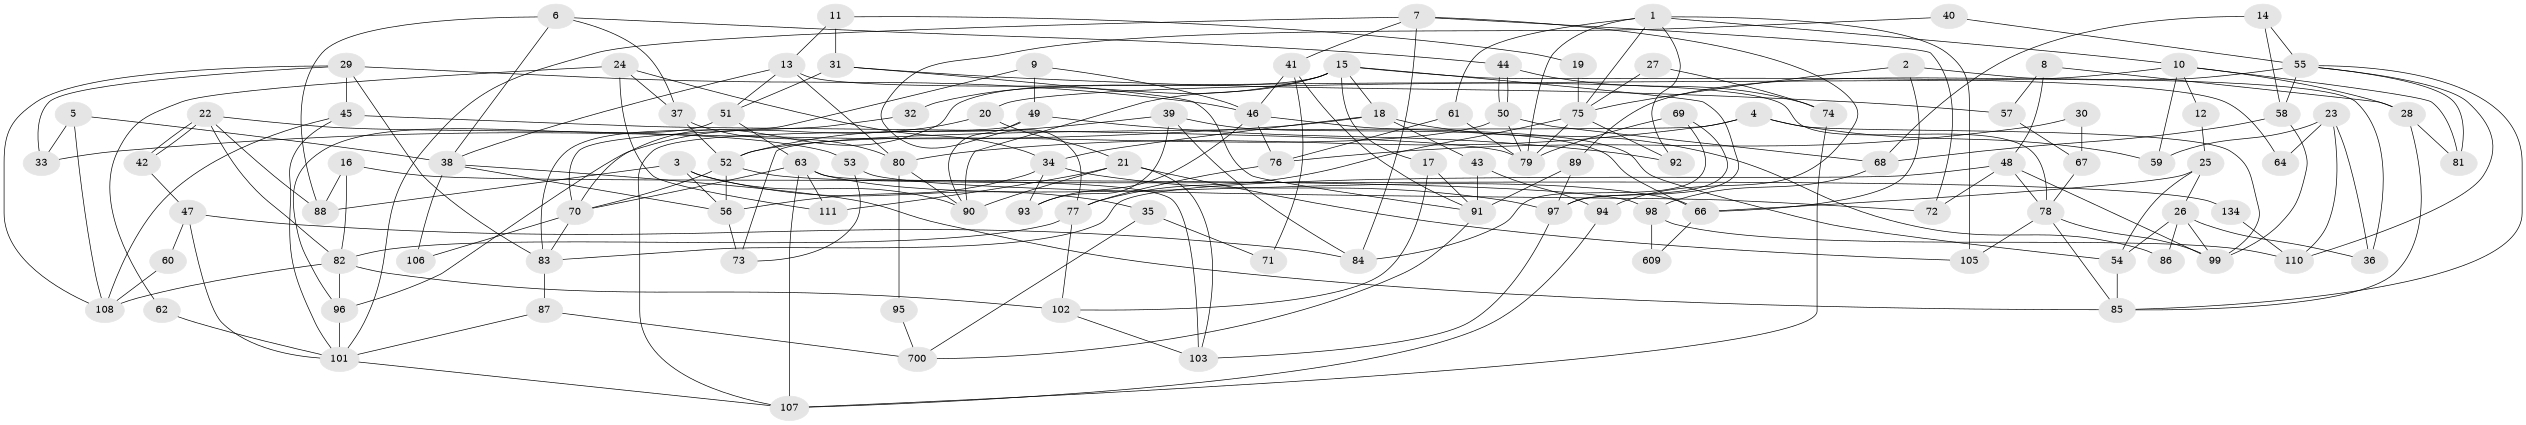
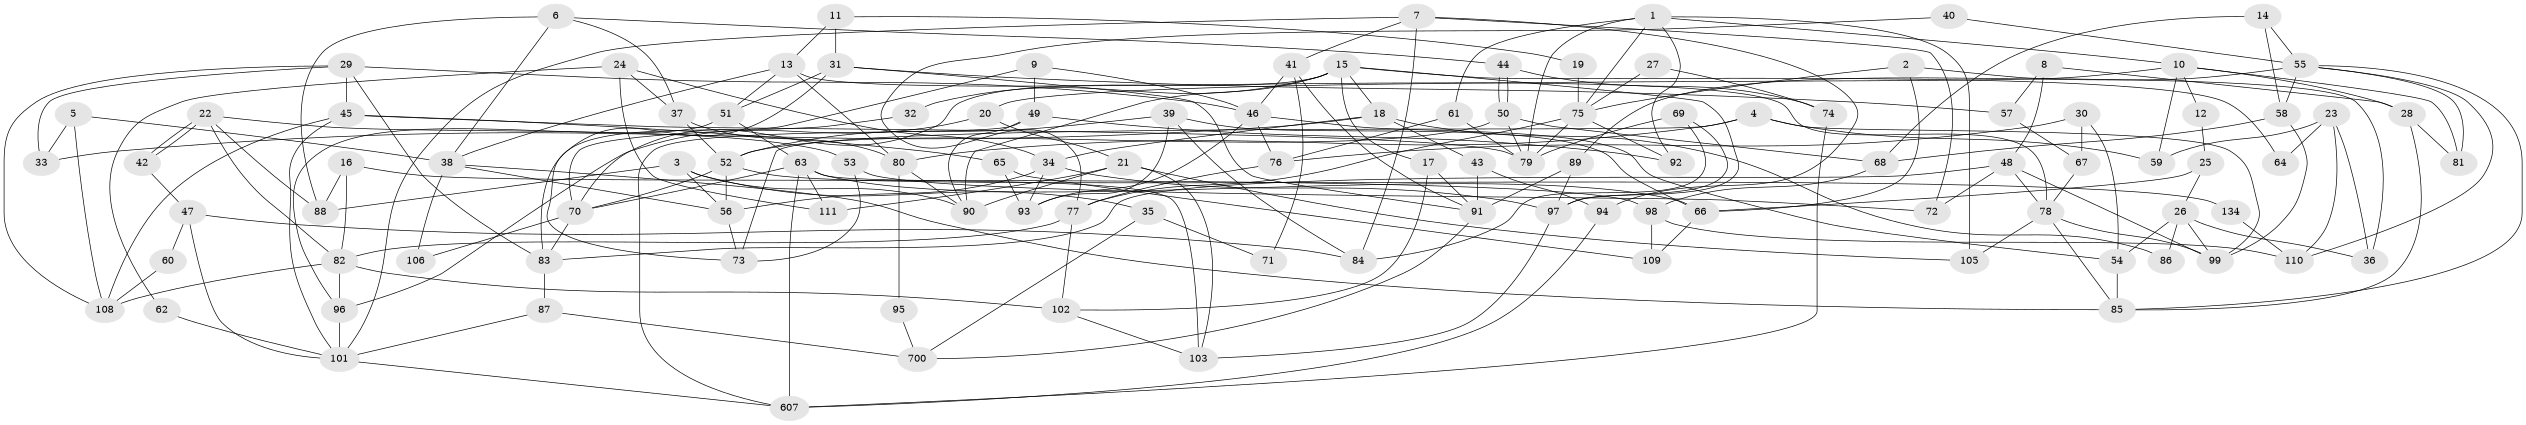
node "65": added
edge "31" -- "73": added
edge "25" -- "54": now "30" -- "54"
node "609": label "609" -> "109"
node "107": label "107" -> "607"
